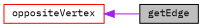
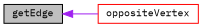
edge "getEdge" -> "oppositeVertex": reversed
